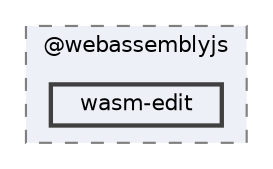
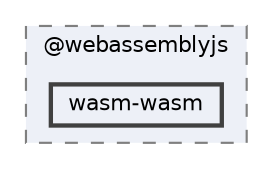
node "wasm-edit": label "wasm-edit" -> "wasm-wasm"
